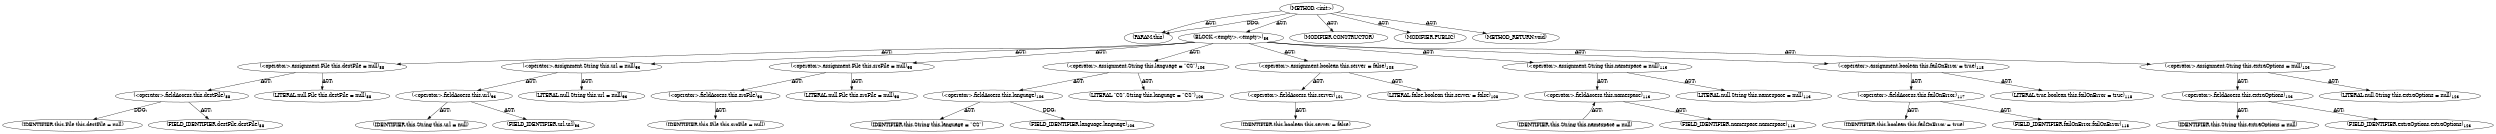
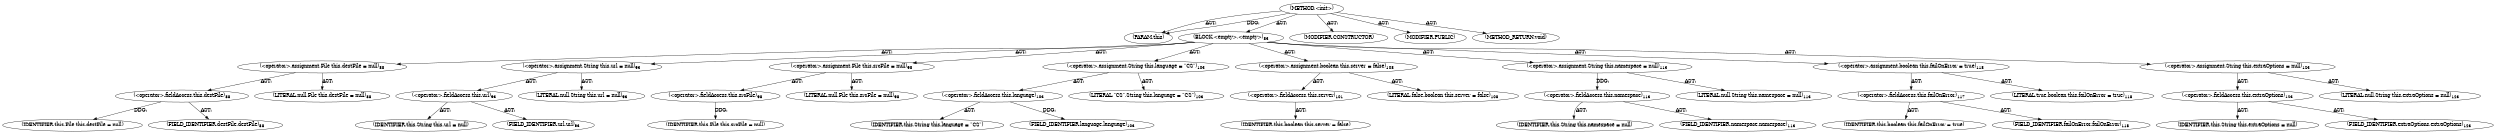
edge "(<operator>.assignment,String this.namespace = null)" -> "(<operator>.fieldAccess,this.namespace)": label "AST: " -> "DDG: "
edge "(<operator>.fieldAccess,this.srcFile)" -> "(IDENTIFIER,this,File this.srcFile = null)": label "AST: " -> "DDG: "
edge "(IDENTIFIER,this,String this.namespace = null)" -> "(<operator>.fieldAccess,this.namespace)": reversed
